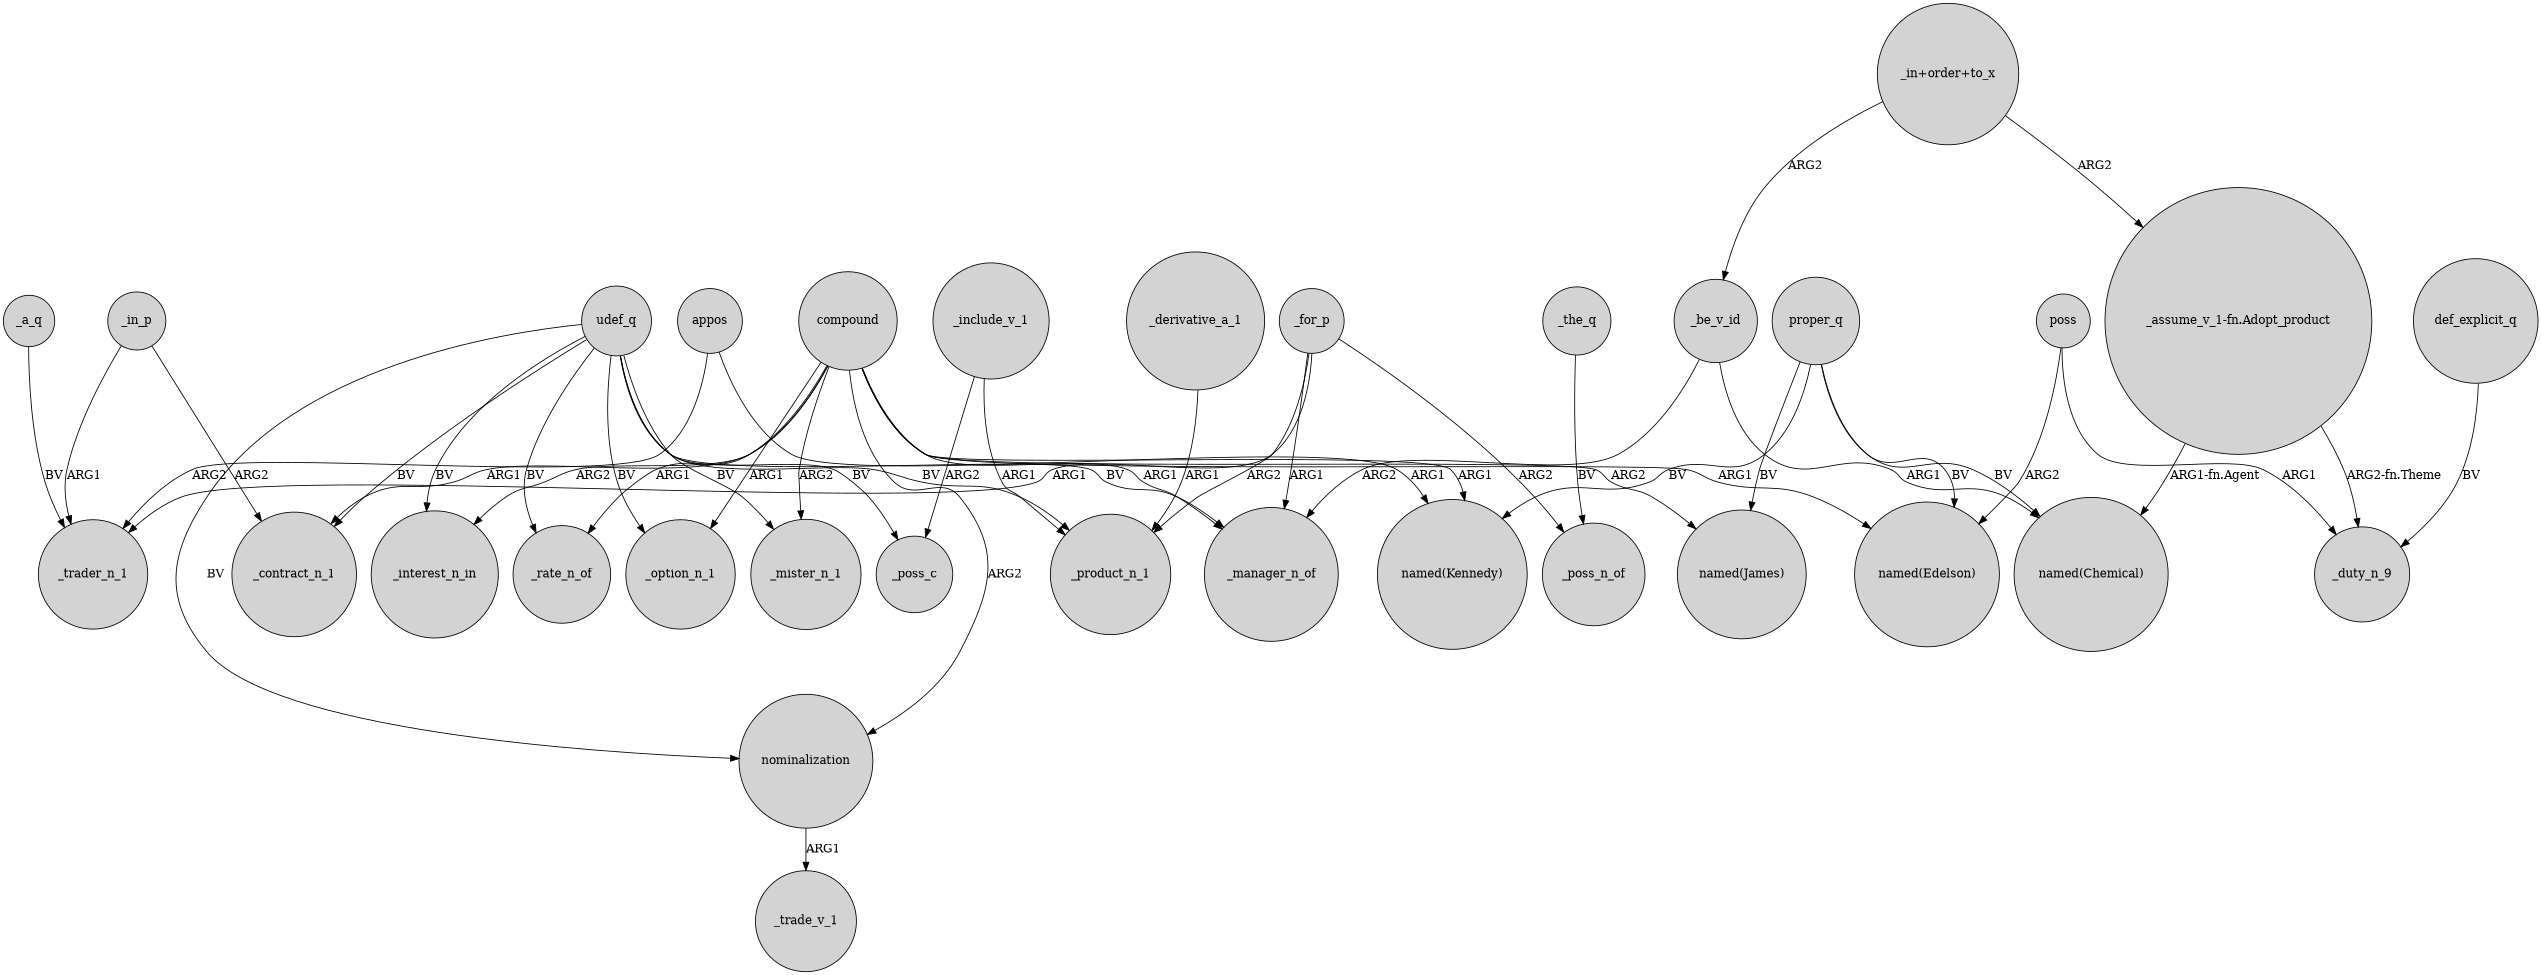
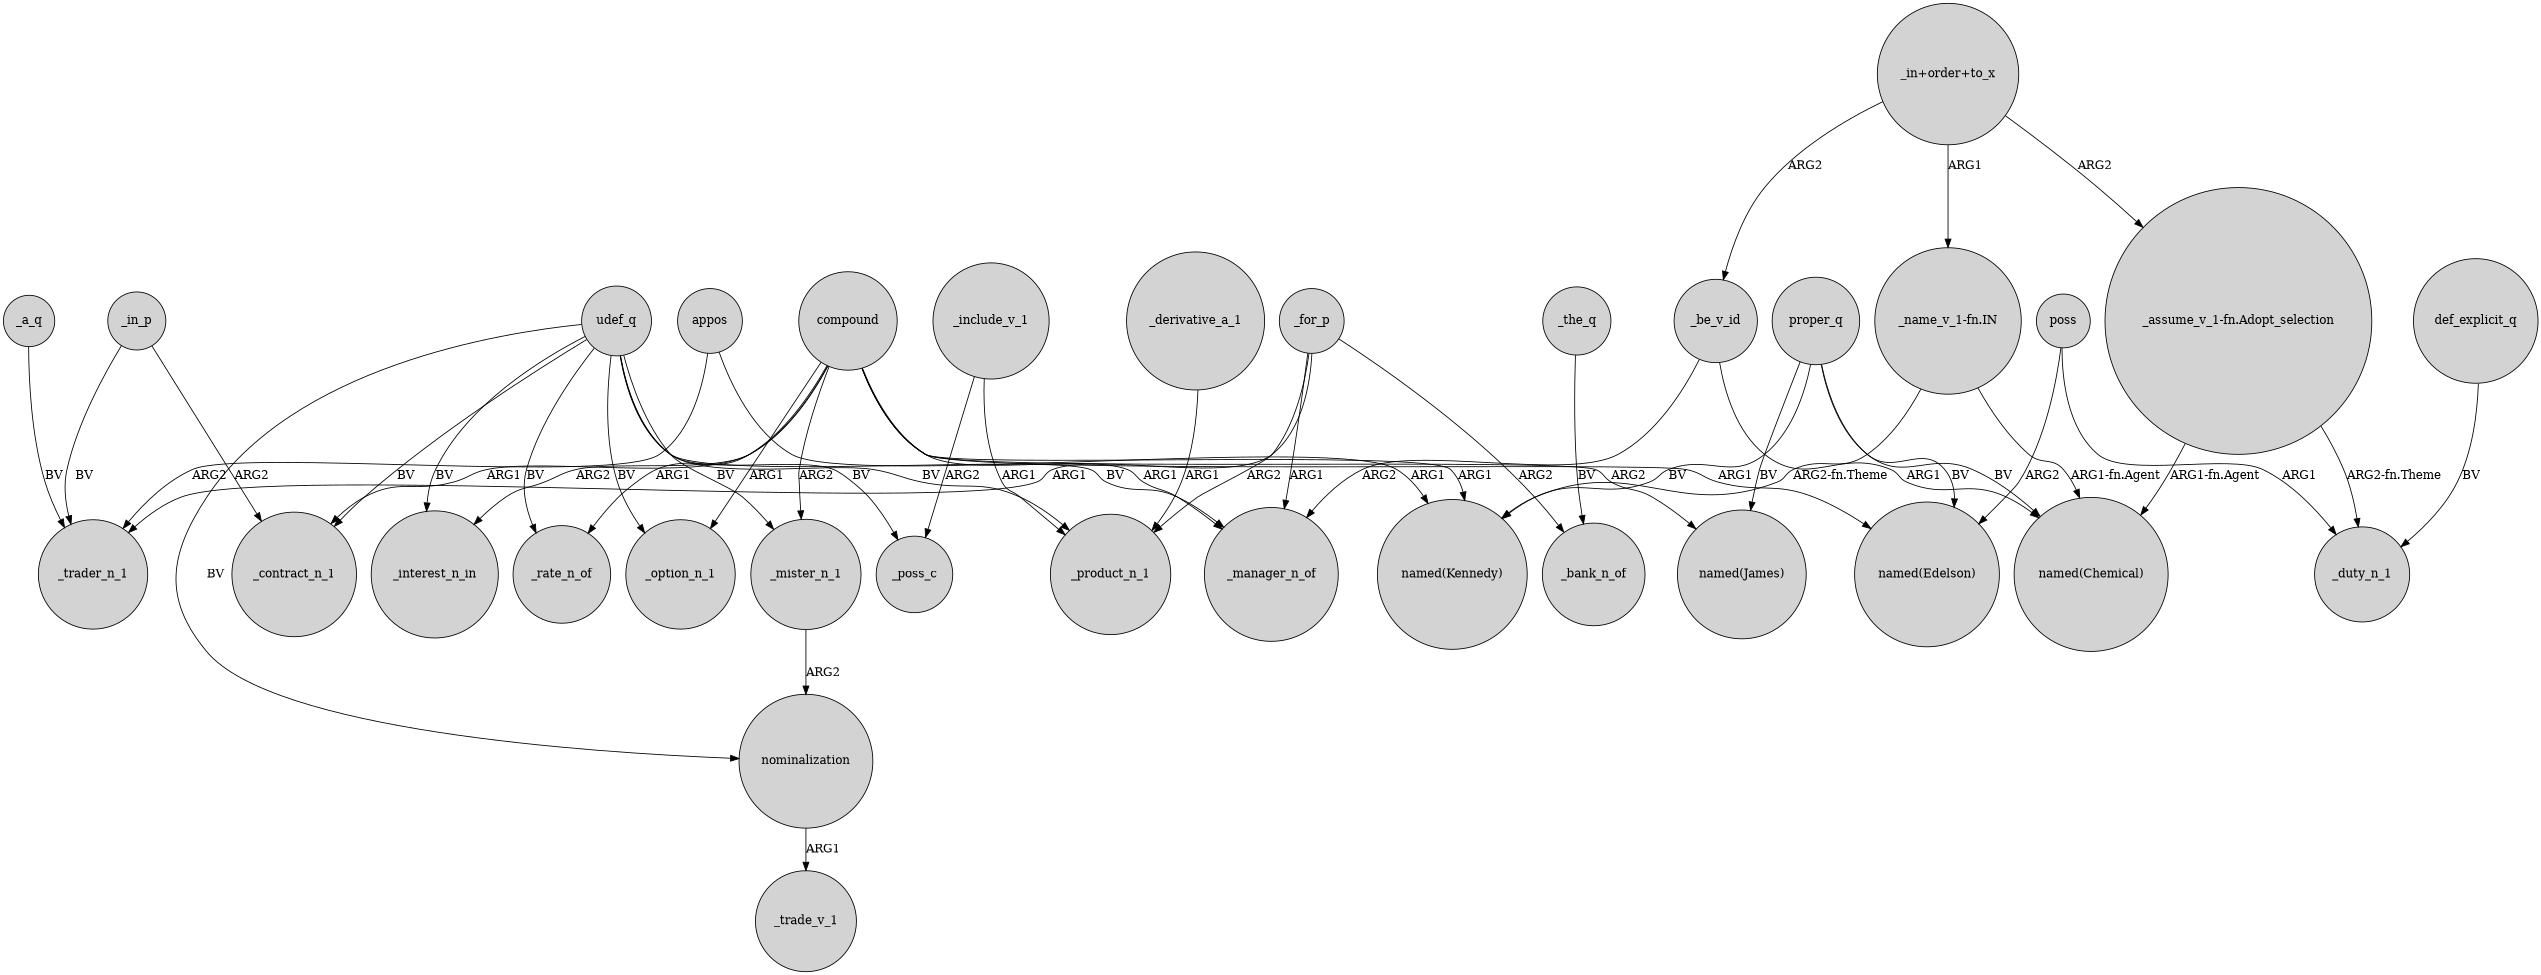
node "_name_v_1-fn.IN": added
node "_assume_v_1-fn.Adopt_product": label "_assume_v_1-fn.Adopt_product" -> "_assume_v_1-fn.Adopt_selection"
edge "_in_p" -> "_trader_n_1": label "ARG1" -> "BV"
edge "compound" -> "nominalization": now "_mister_n_1" -> "nominalization"
node "_poss_n_of": label "_poss_n_of" -> "_bank_n_of"
node "_duty_n_9": label "_duty_n_9" -> "_duty_n_1"
